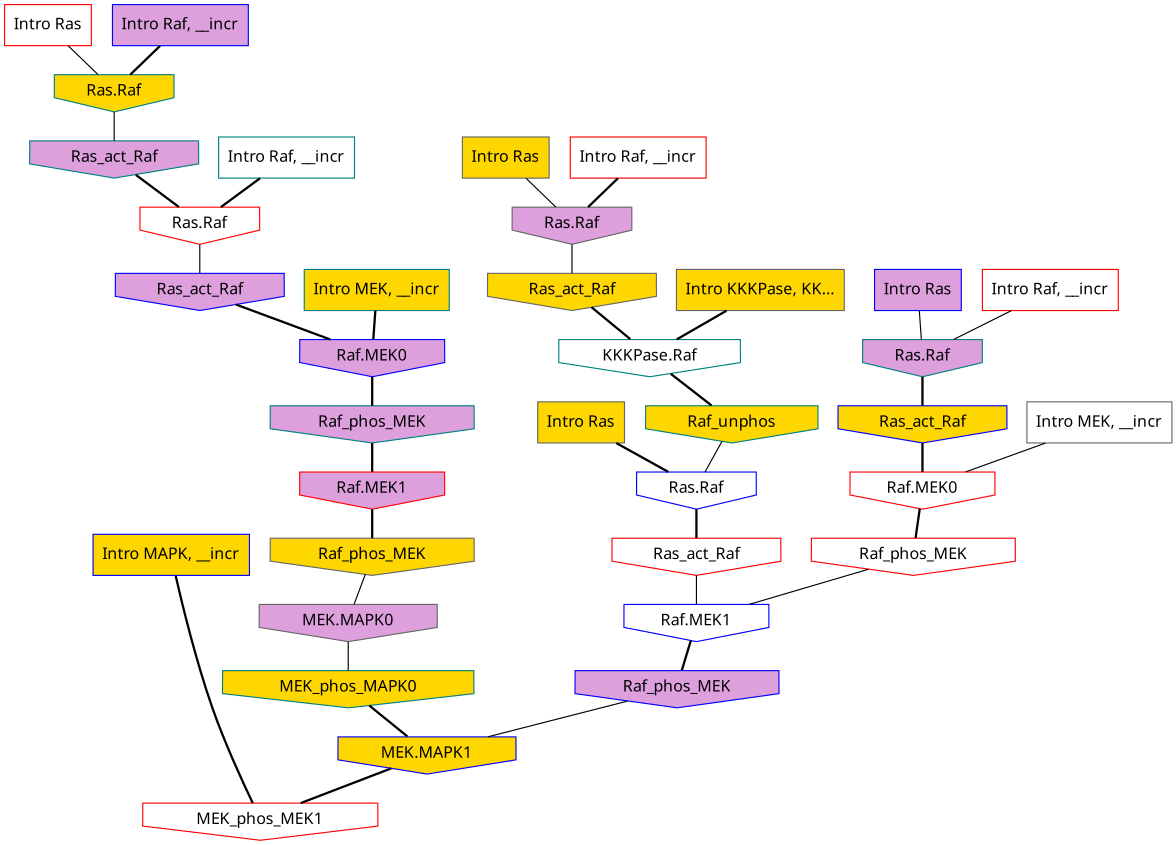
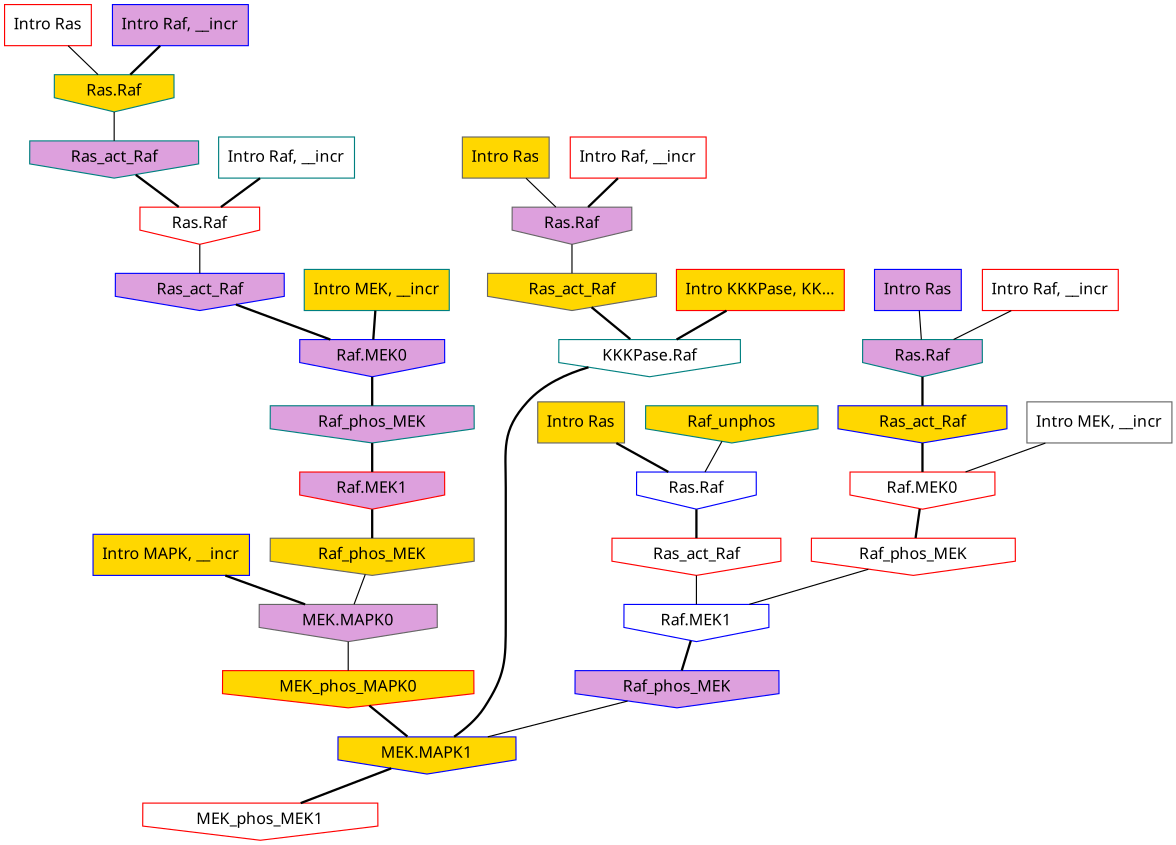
node "Intro KKKPase, KK...": color gray40 -> red
edge "KKKPase.Raf" -- "Raf_unphos": now "KKKPase.Raf" -- "MEK.MAPK1"
node "MEK_phos_MAPK0": color teal -> red
edge "Intro MAPK, __incr" -- "MEK_phos_MEK1": now "Intro MAPK, __incr" -- "MEK.MAPK0"
